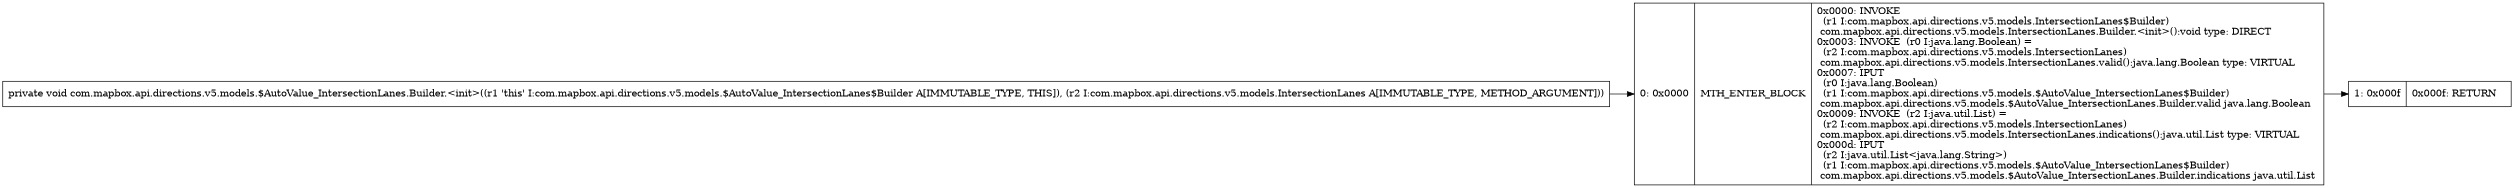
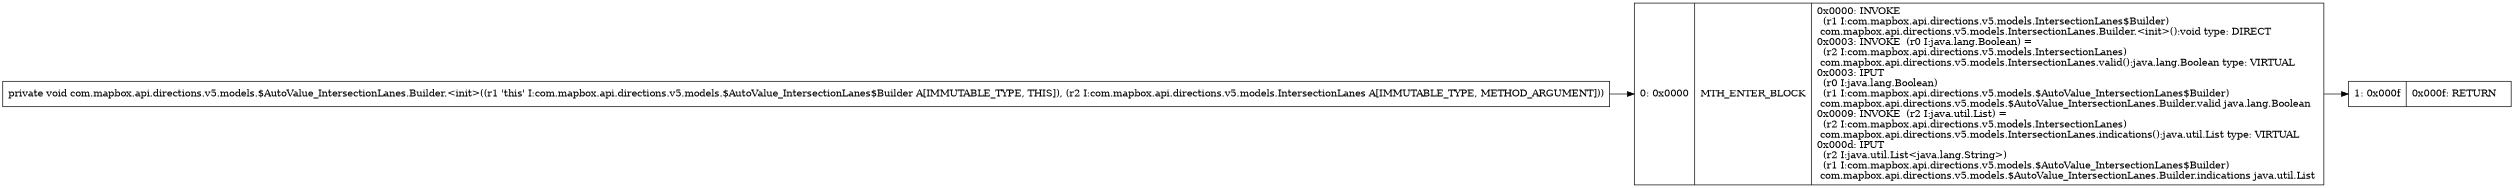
node "0: 0x0000": text "0x0007: IPUT" -> "0x0003: IPUT"
